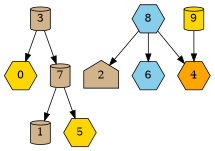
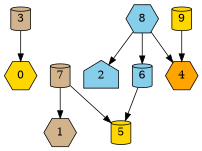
edge "3" -> "7": removed
node "2": fillcolor tan -> skyblue
node "6": shape hexagon -> cylinder
edge "6" -> "5": added
node "1": shape cylinder -> hexagon
node "5": shape hexagon -> cylinder
